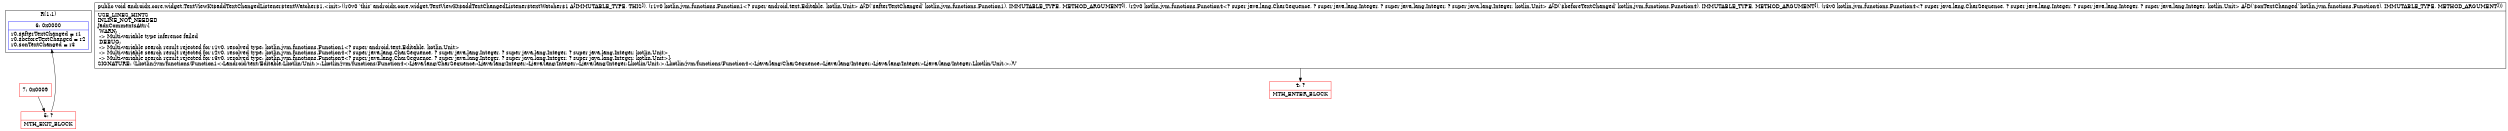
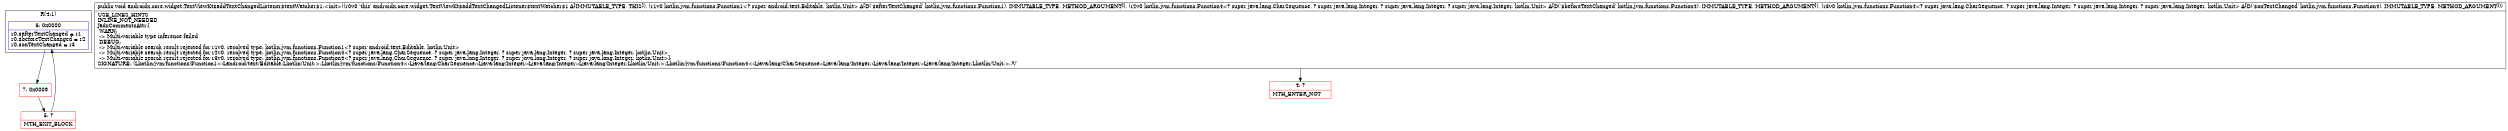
cluster "R(1:1)": label "R(1:1)" -> "R(4:1)"
edge "6: 0x0000" -> "7: 0x0009": added
node "4: ?": text "MTH_ENTER_BLOCK" -> "MTH_ENTER_NOT"
